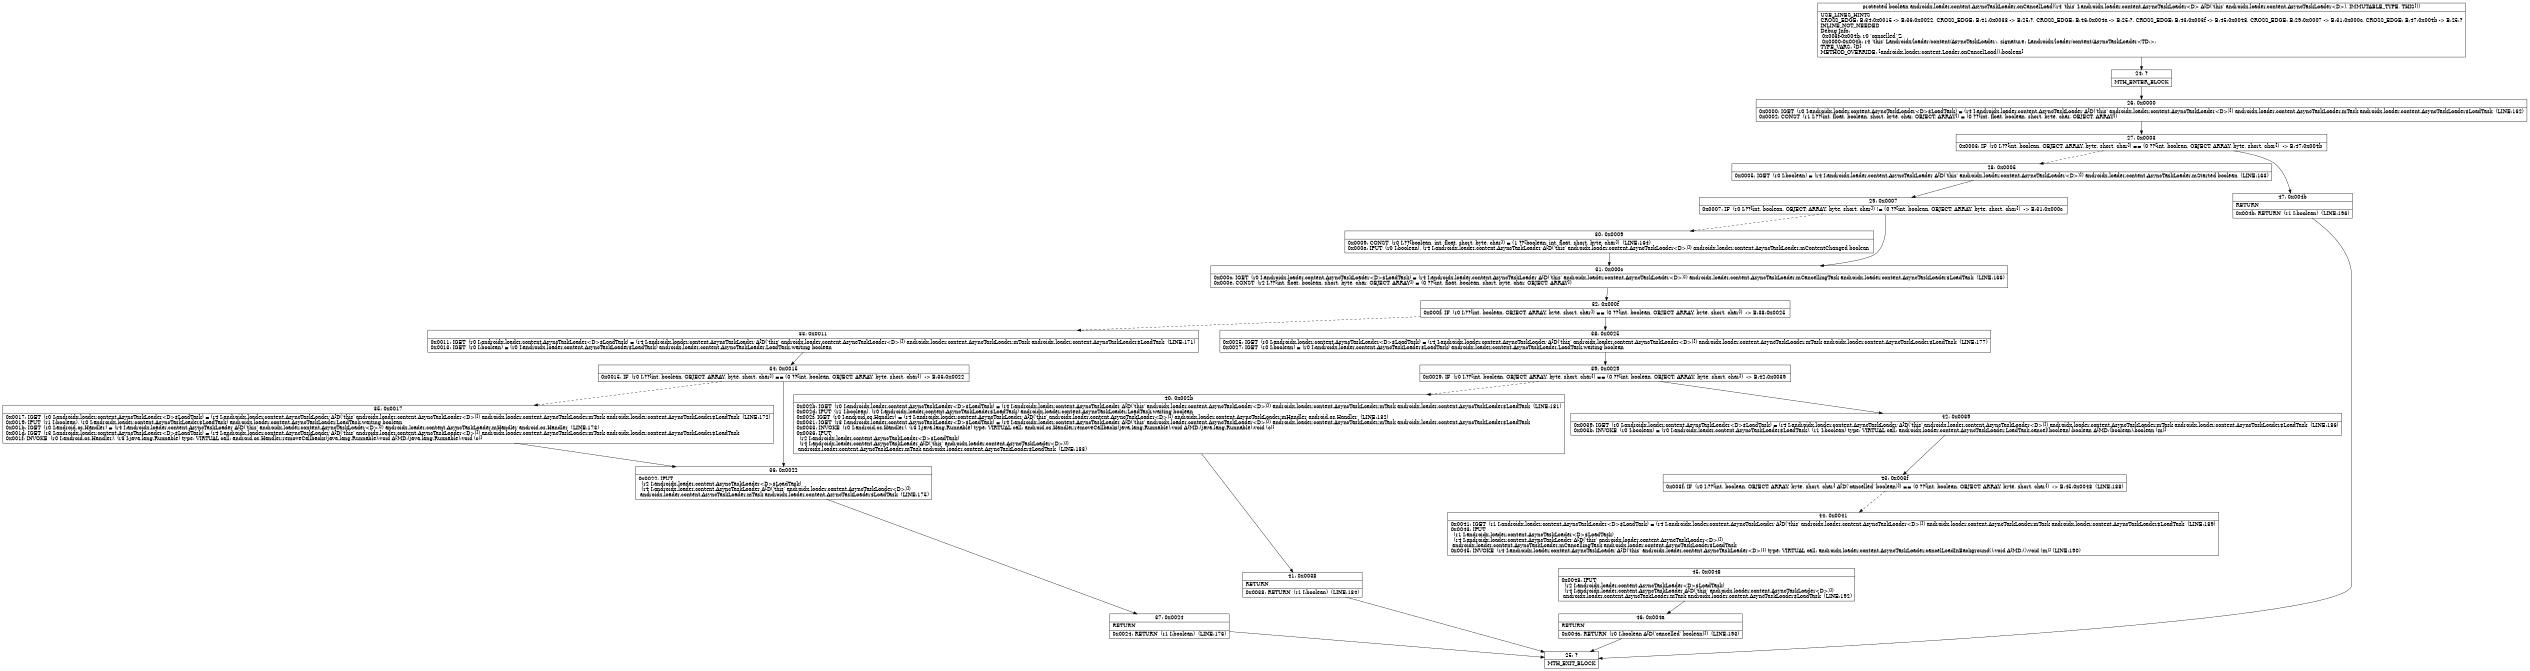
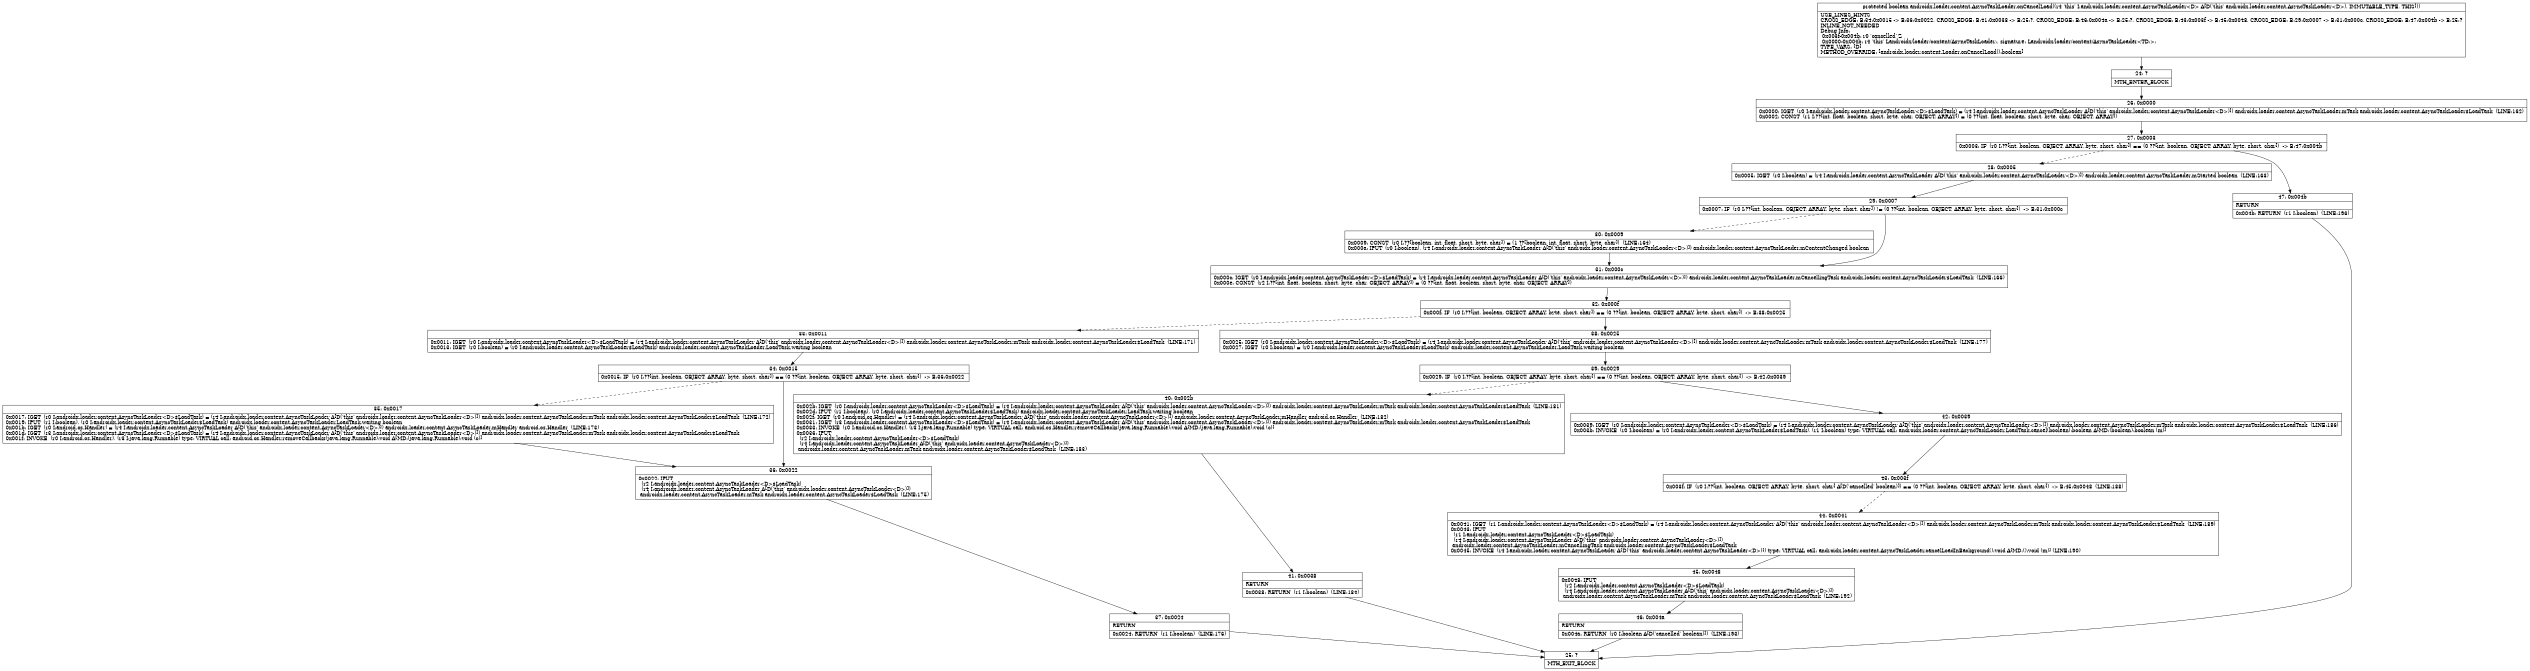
edge "44: 0x0041" -> "45: 0x0048": added
